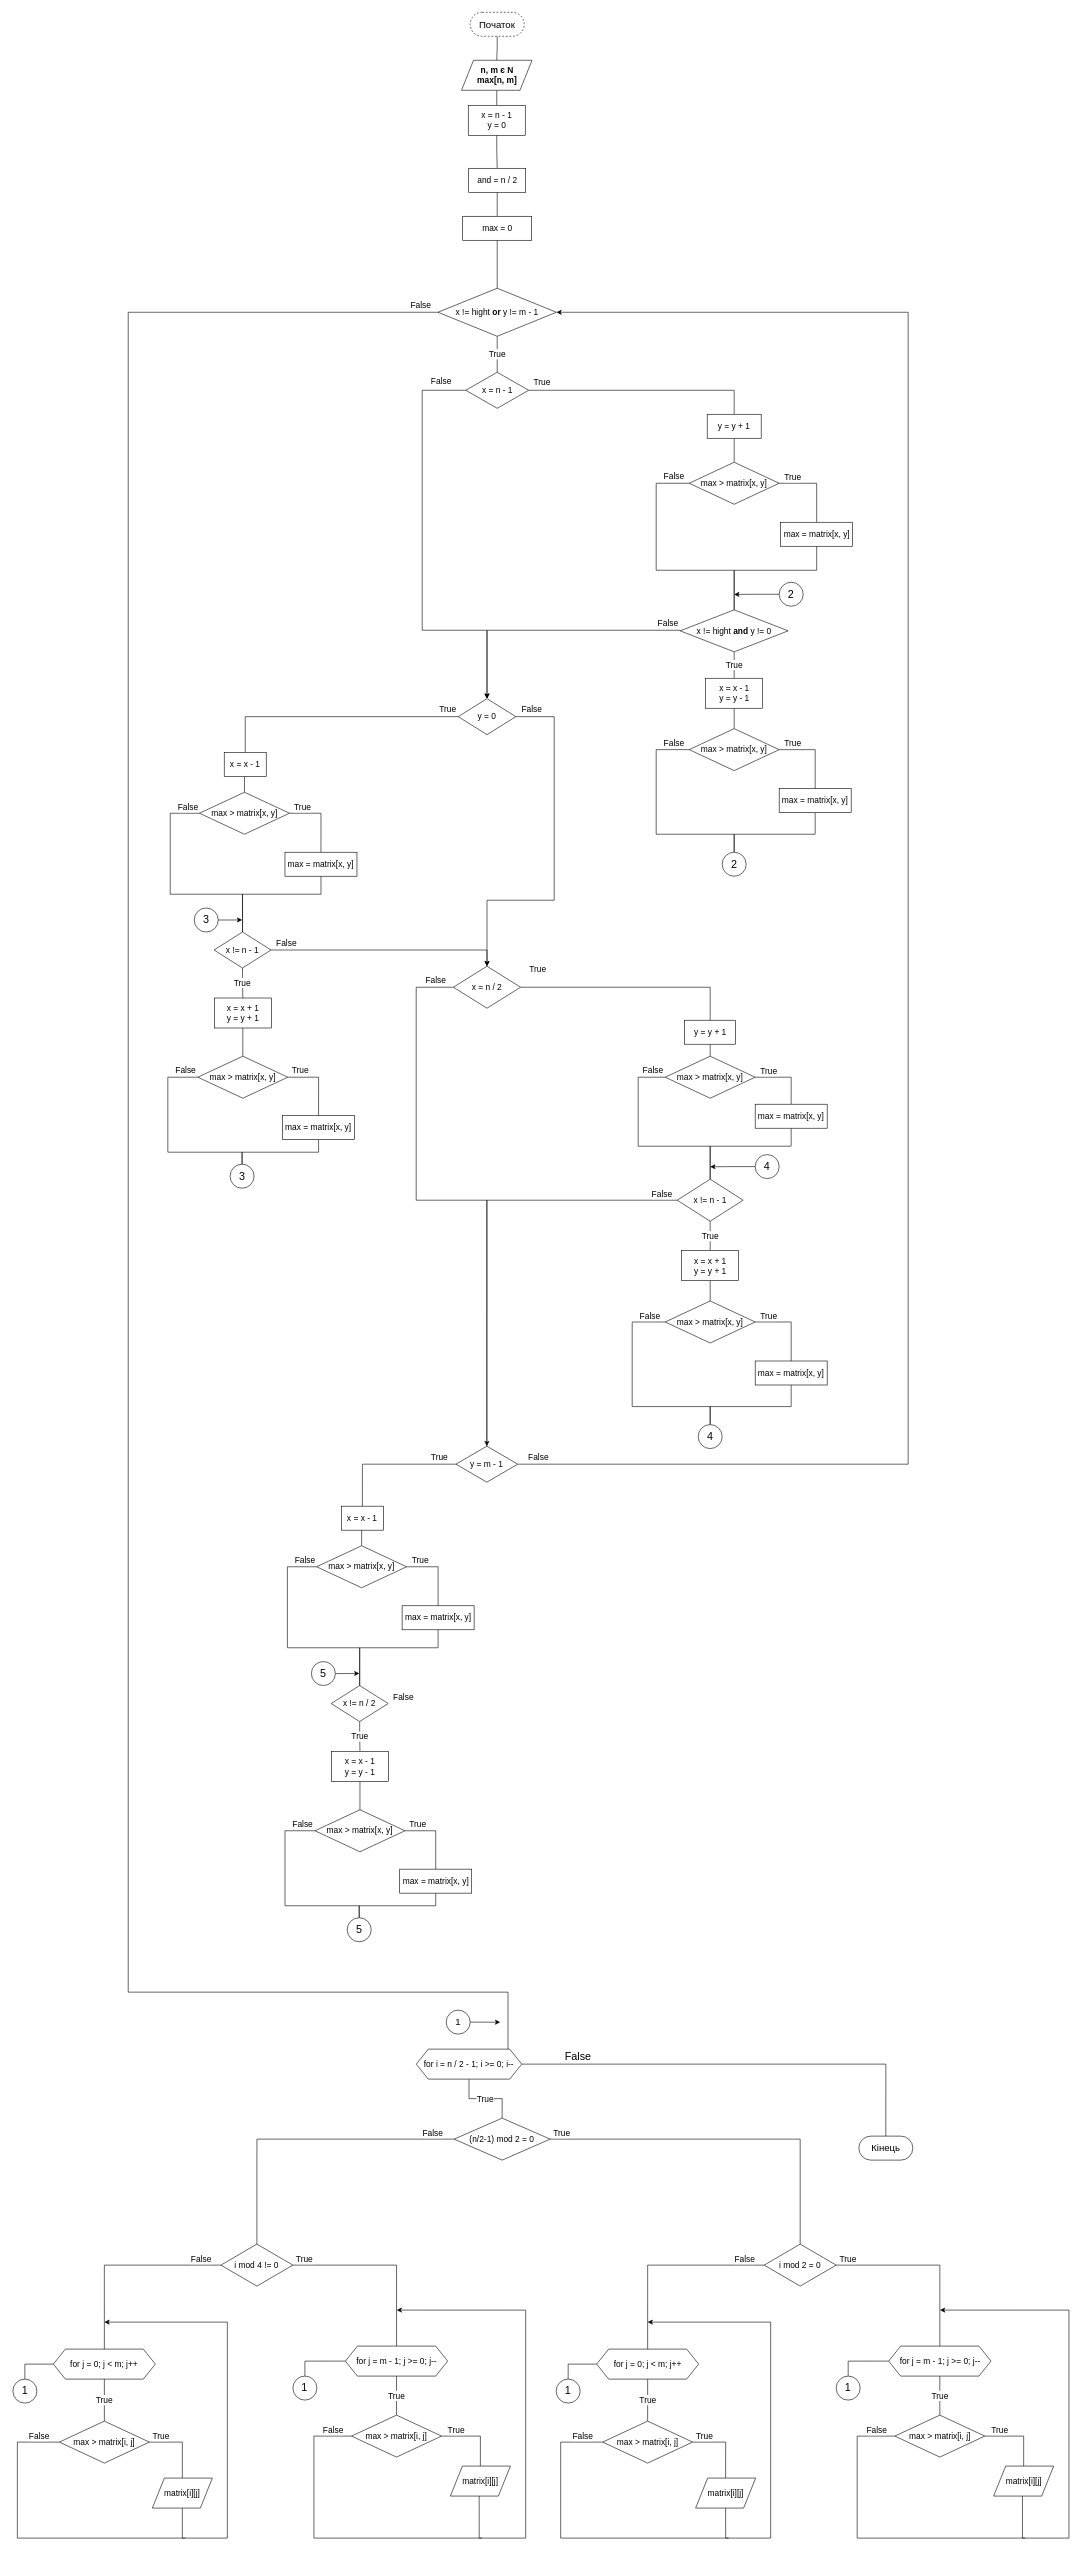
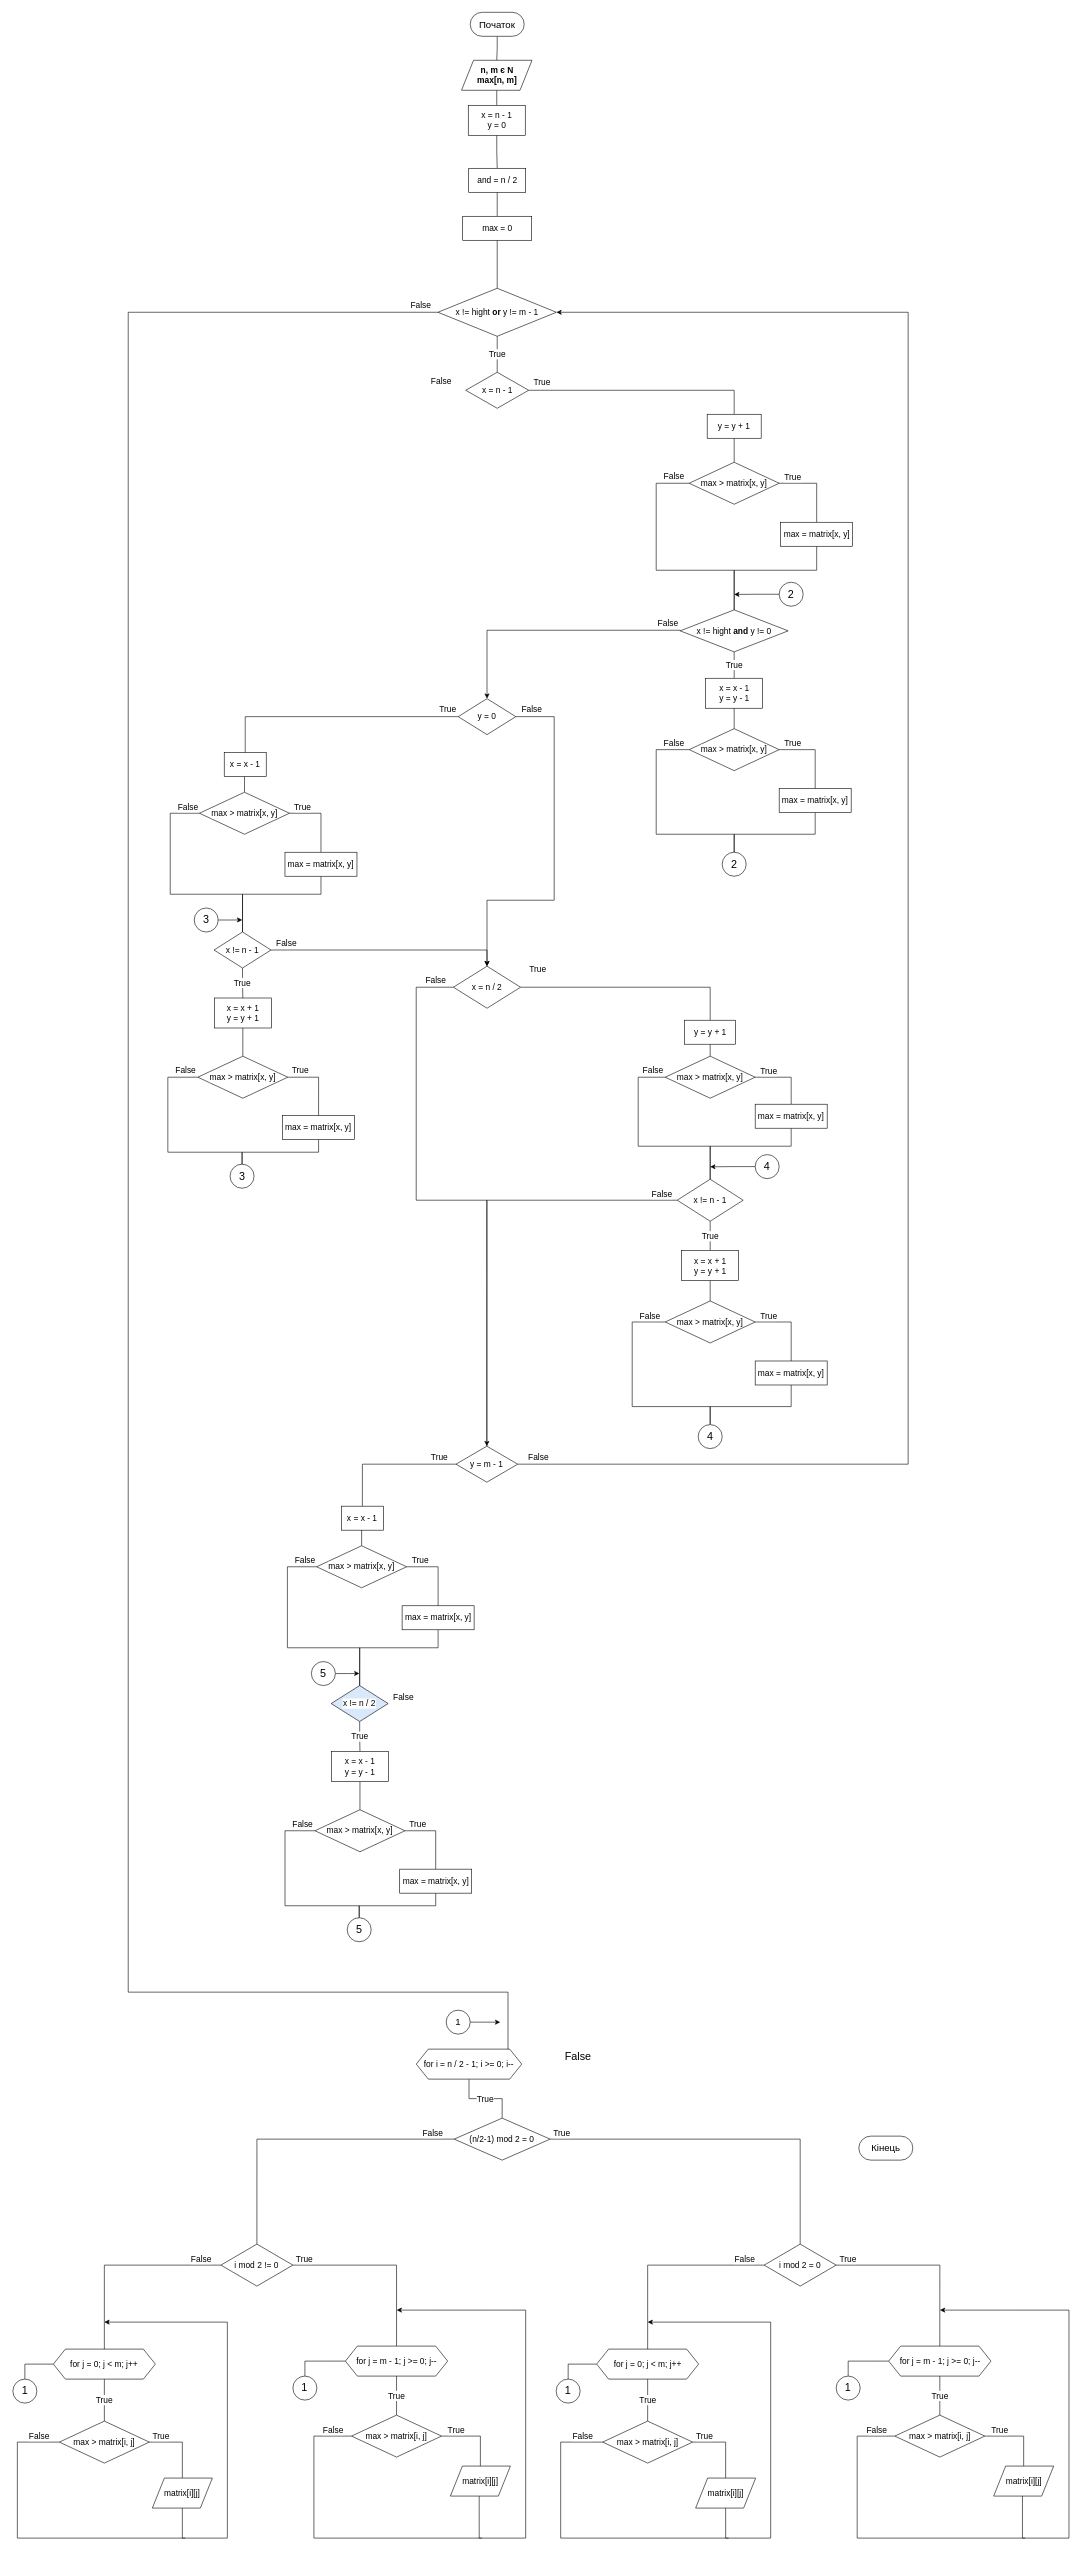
node "Початок": style dashed -> solid
edge "x = n - 1" -> "y = 0": removed
node "x != n / 2": fillcolor #ffffff -> #dae8fc
edge "for i = n / 2 - 1; i >= 0; i--" -- "Кінець": removed
node "i mod 4 != 0": label "i mod 4 != 0" -> "i mod 2 != 0"
